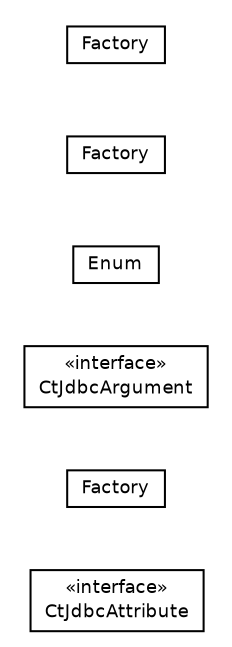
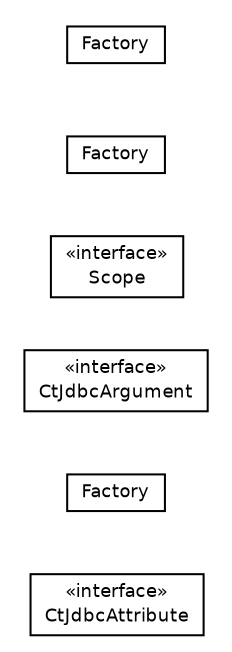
node "Enum": removed
node "Scope": added
